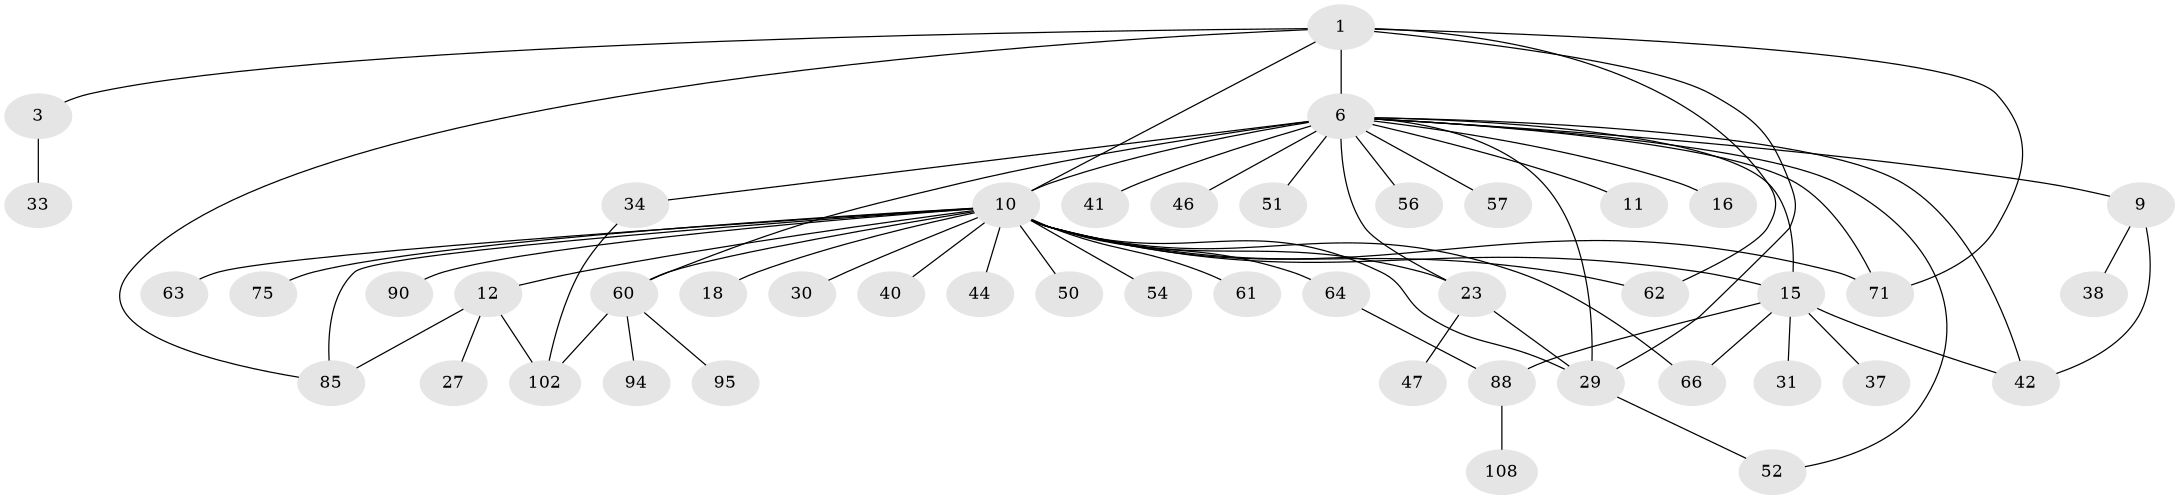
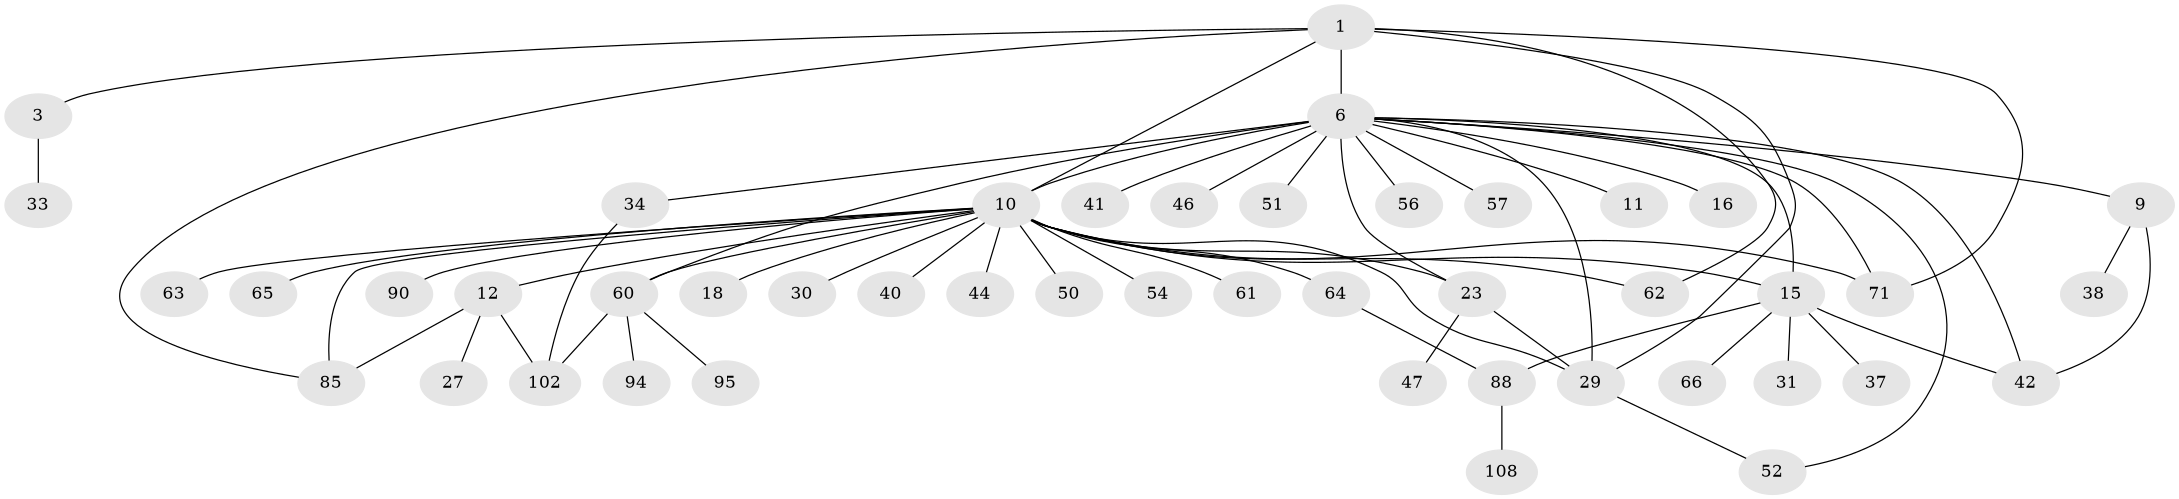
edge "10" -- "66": removed
node "75": label "75" -> "65"
